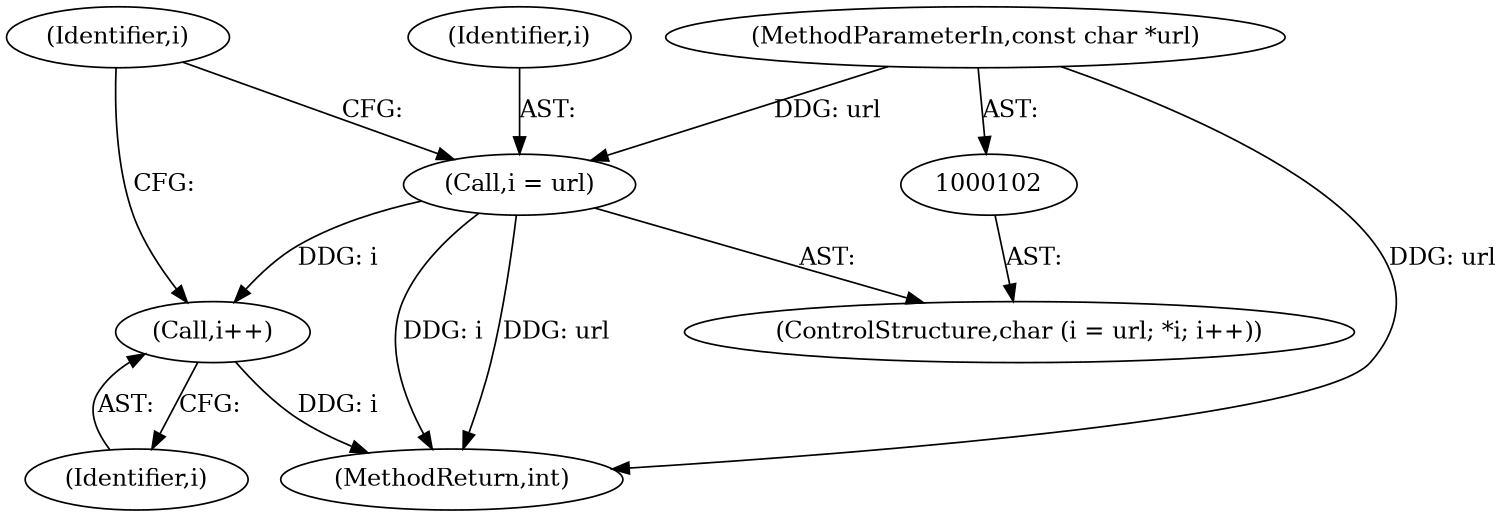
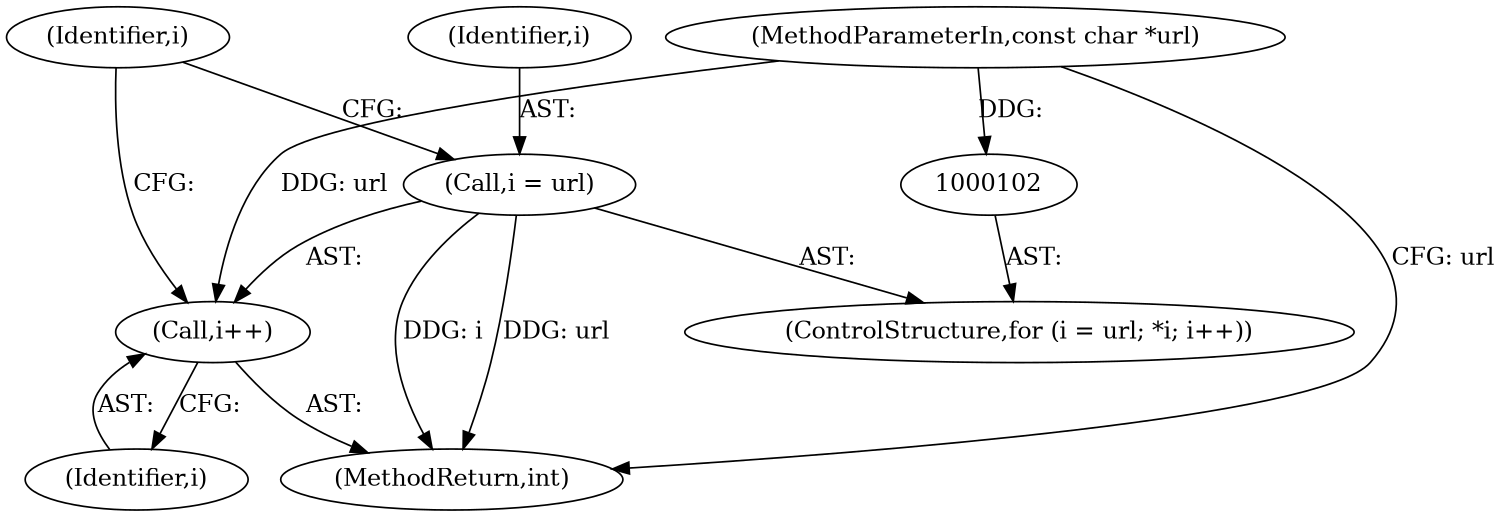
edge "(MethodParameterIn,const char *url)" -> "(Call,i = url)": now "(MethodParameterIn,const char *url)" -> "(Call,i++)"
edge "(MethodParameterIn,const char *url)" -> "1000102": label "AST: " -> "DDG: "
edge "(Call,i = url)" -> "(Call,i++)": label "DDG: i" -> "AST: "
edge "(MethodParameterIn,const char *url)" -> "(MethodReturn,int)": label "DDG: url" -> "CFG: url"
node "(ControlStructure,char (i = url; *i; i++))": label "(ControlStructure,char (i = url; *i; i++))" -> "(ControlStructure,for (i = url; *i; i++))"
edge "(Call,i++)" -> "(MethodReturn,int)": label "DDG: i" -> "AST: "
